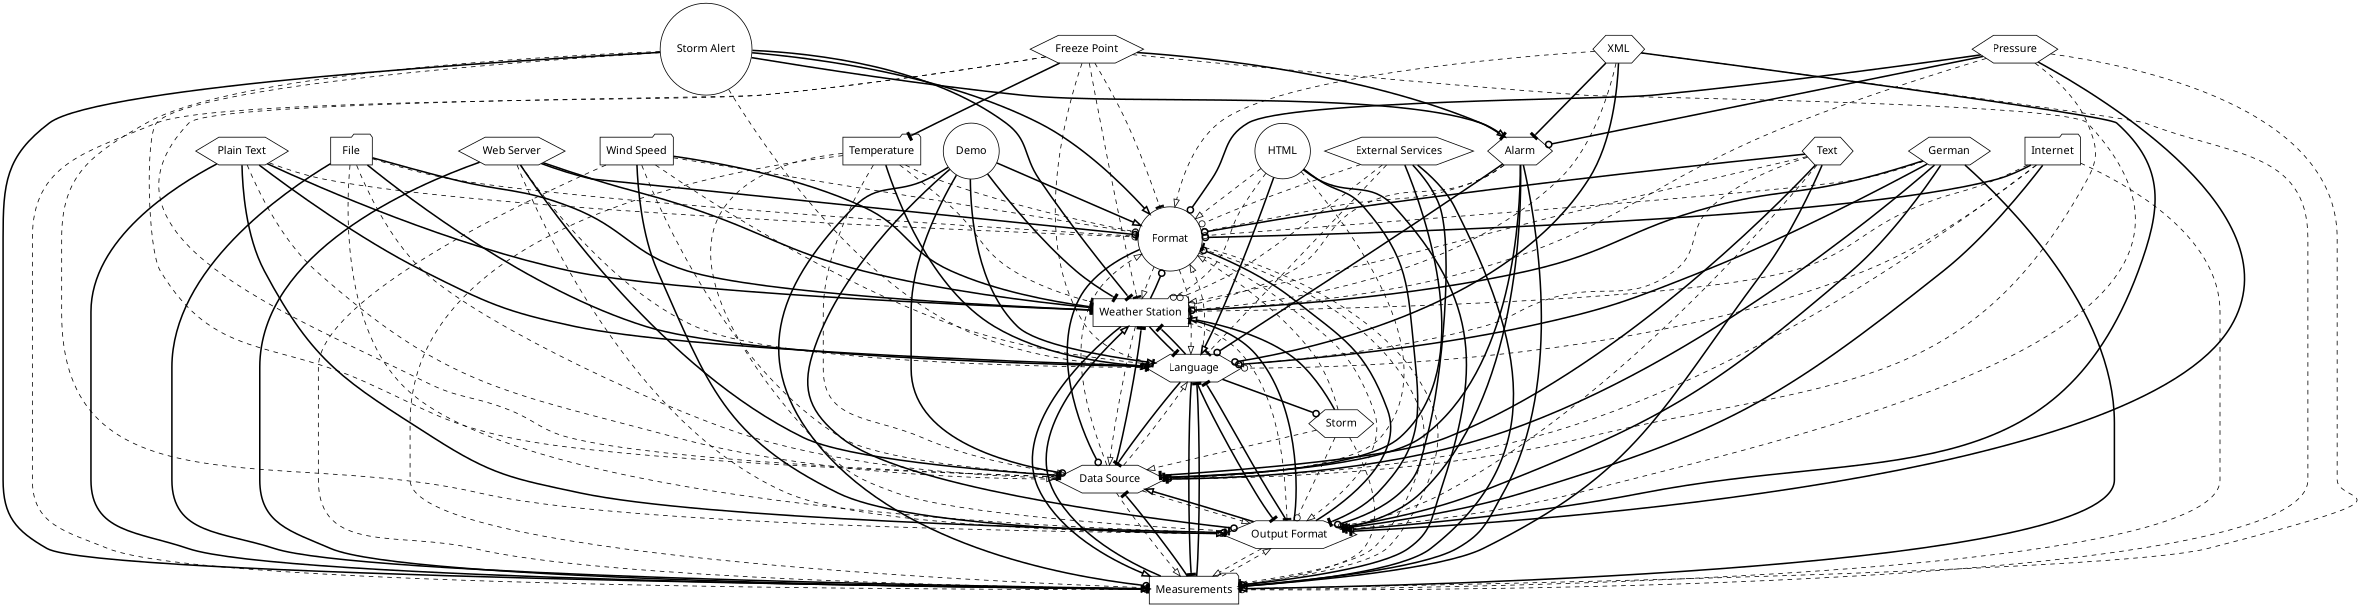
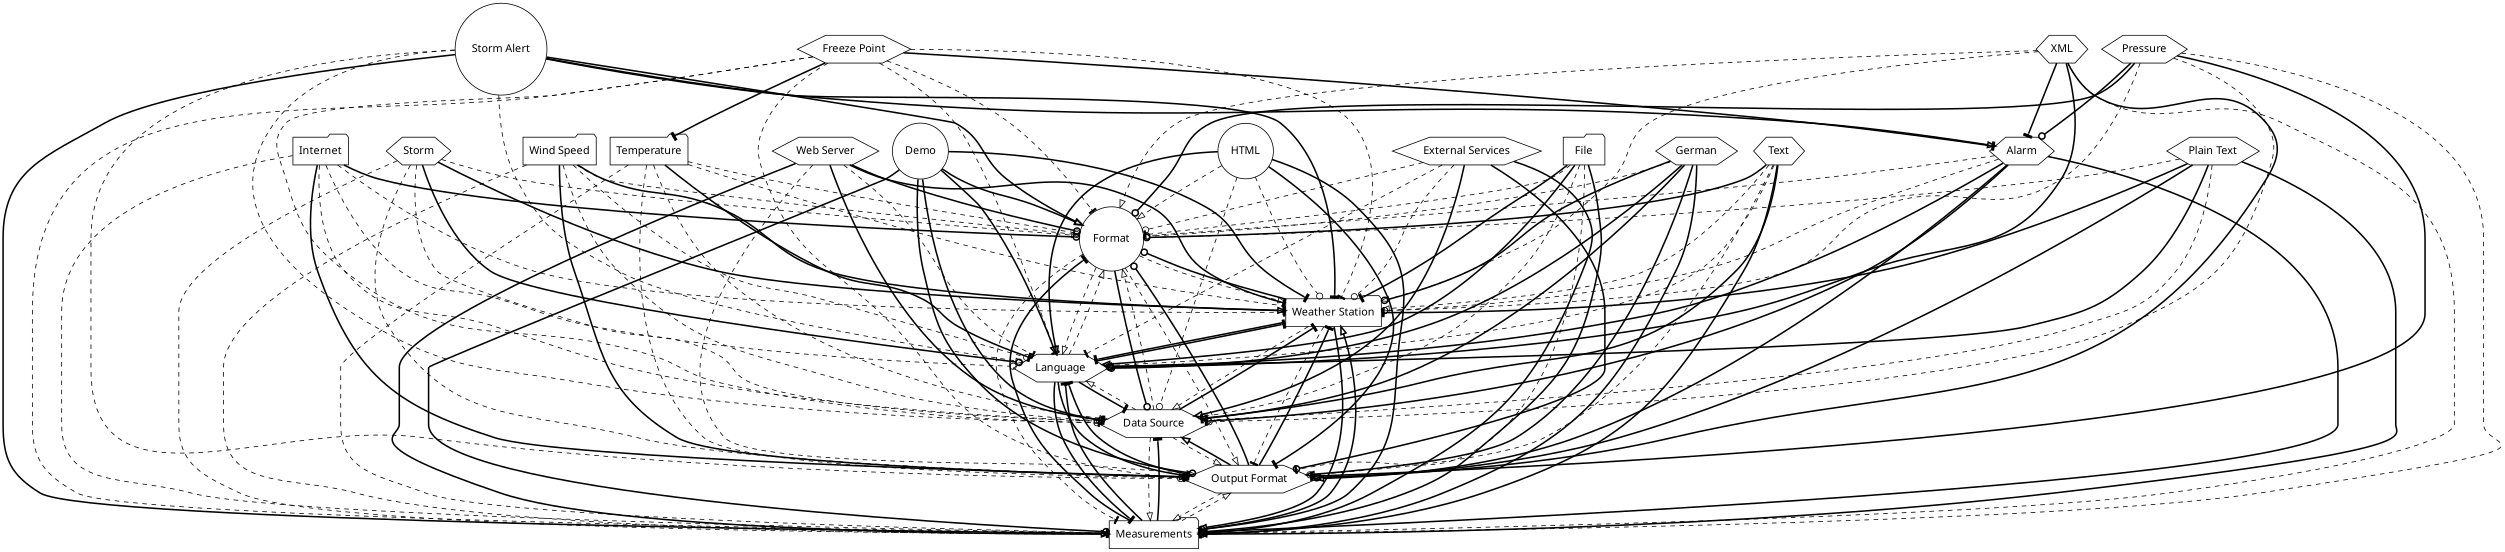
edge "Language" -> "Storm": reversed
edge "Text" -> "Data Source": arrowhead tee -> onormal
edge "Measurements" -> "Format": style dashed -> bold
